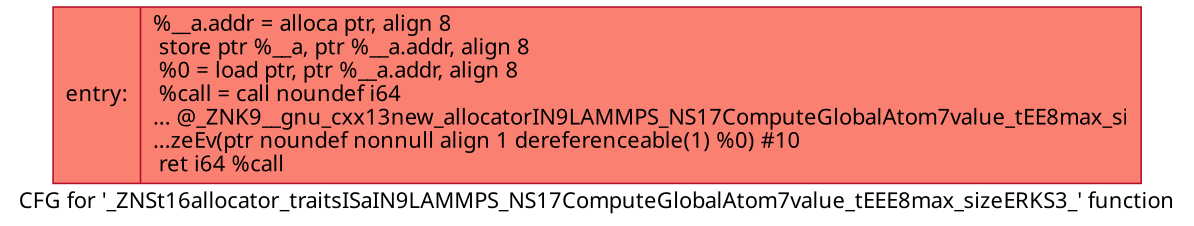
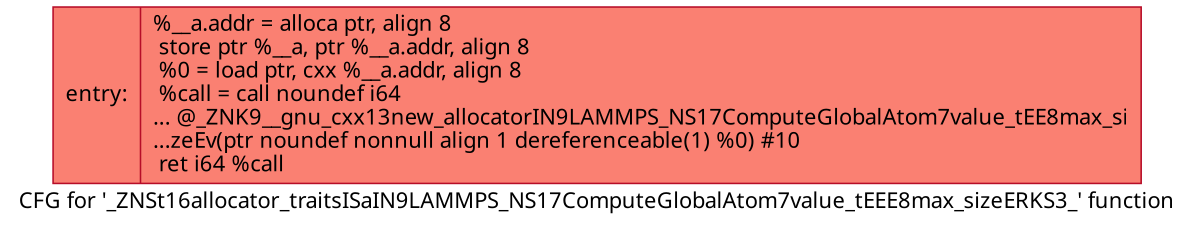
node "entry:": text "%0 = load ptr, ptr %__a.addr, align 8" -> "%0 = load ptr, cxx %__a.addr, align 8"
